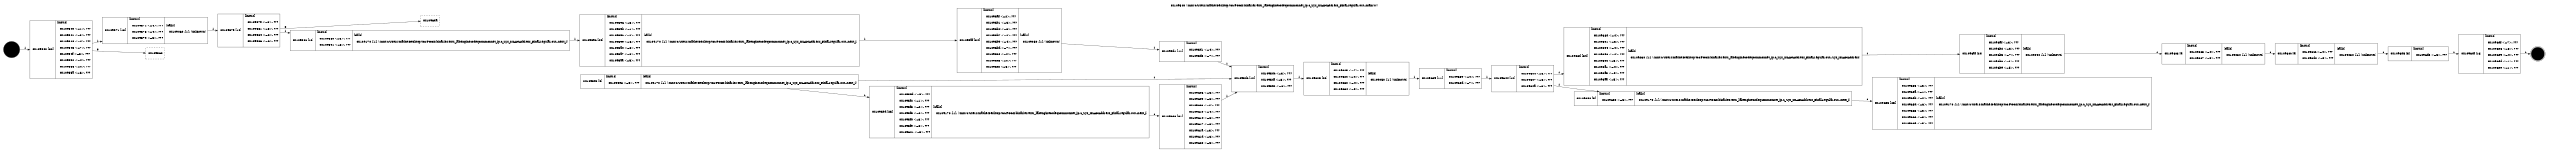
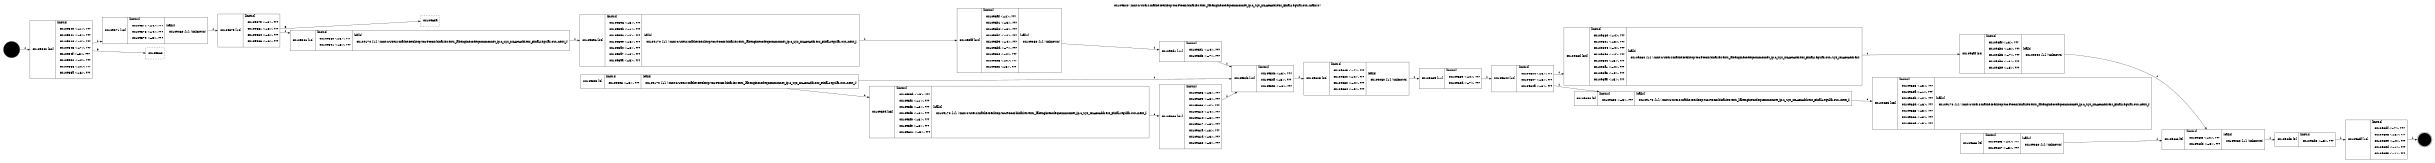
edge "0x1096af [20]" -> "0x1096c3 [9]": now "0x1096af [20]" -> "0x1096cc [9]"
